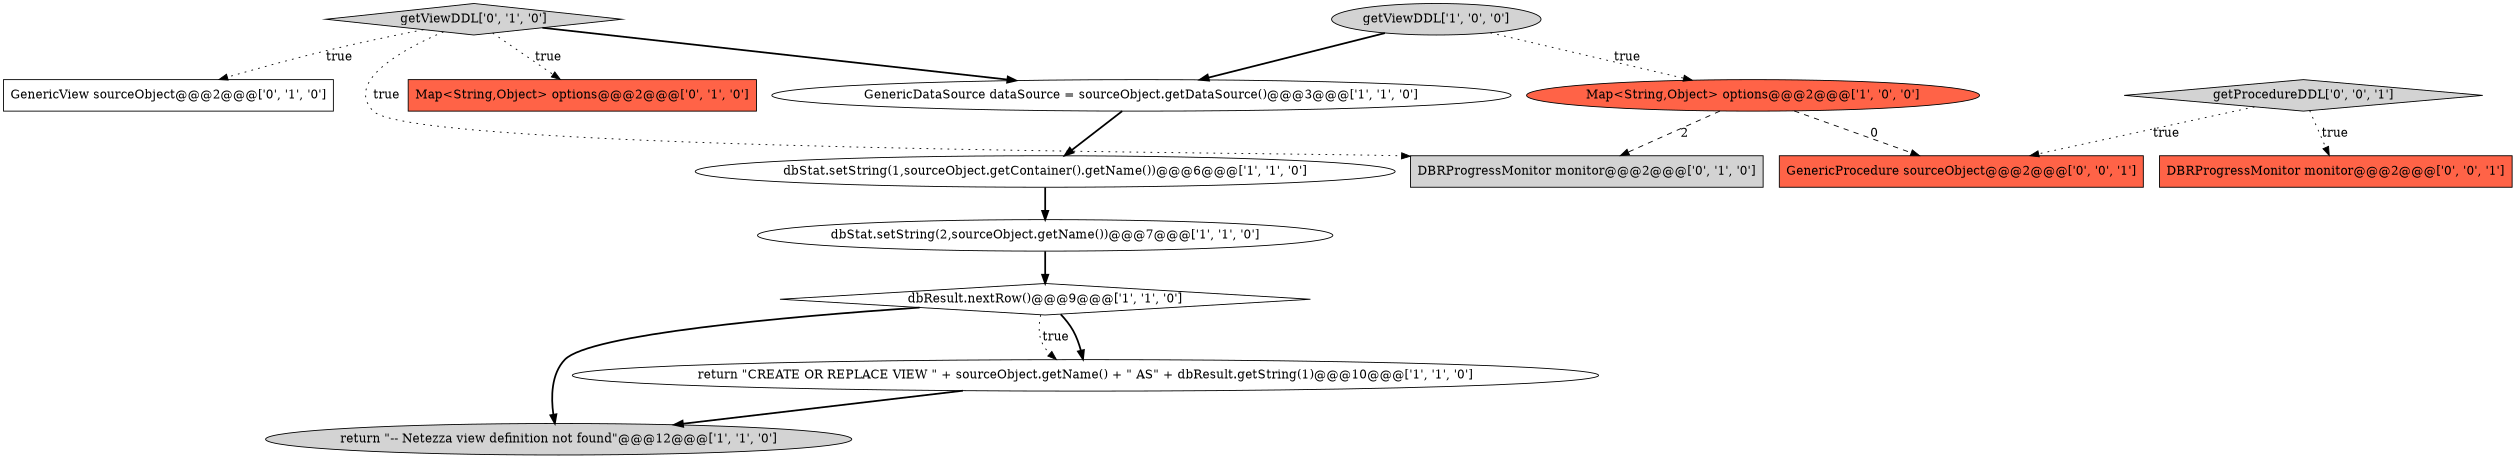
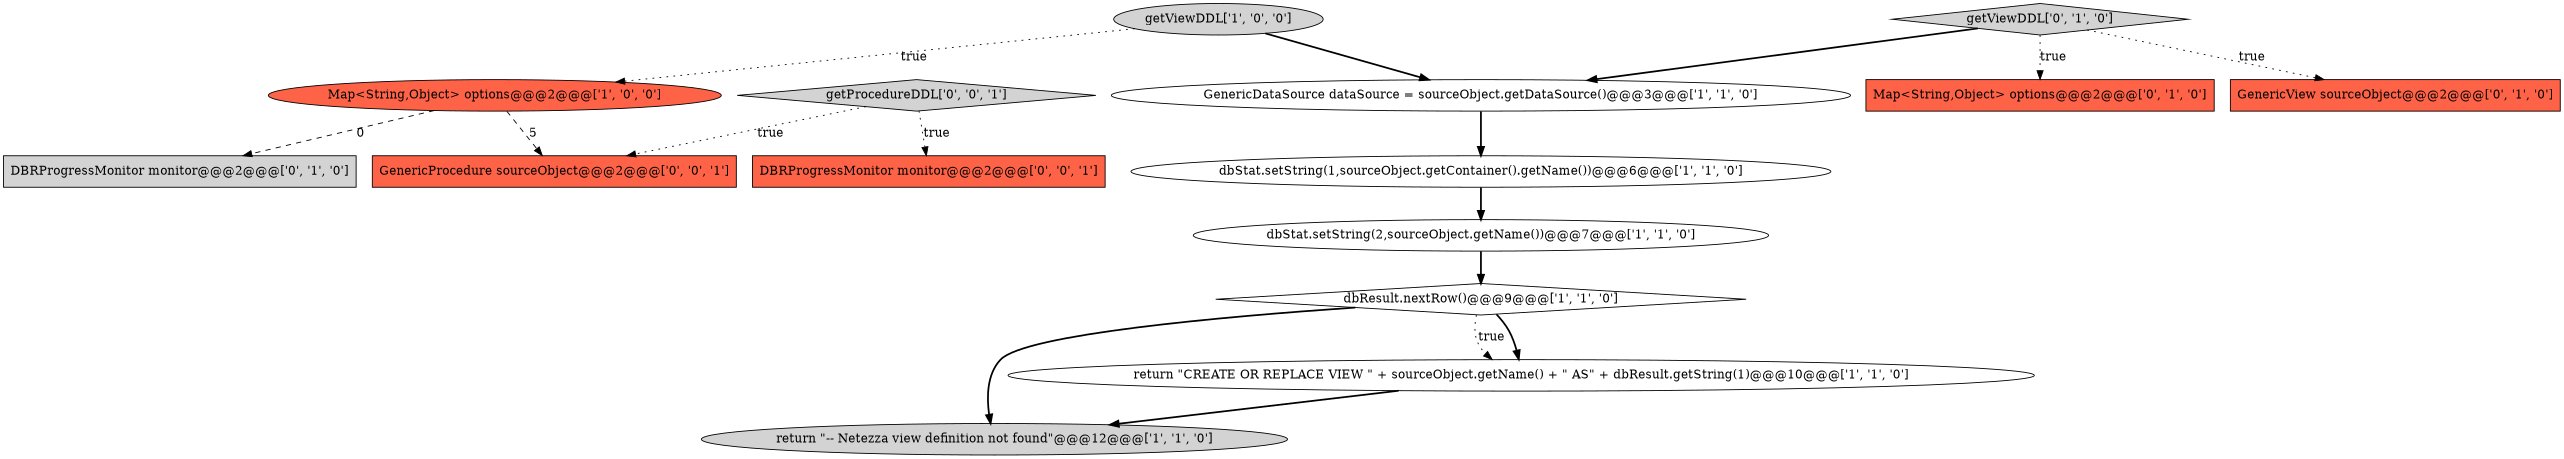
node "GenericView sourceObject@@@2@@@['0', '1', '0']": fillcolor white -> tomato
edge "Map<String,Object> options@@@2@@@['1', '0', '0']" -> "DBRProgressMonitor monitor@@@2@@@['0', '1', '0']": label "2" -> "0"
edge "Map<String,Object> options@@@2@@@['1', '0', '0']" -> "GenericProcedure sourceObject@@@2@@@['0', '0', '1']": label "0" -> "5"
edge "getViewDDL['0', '1', '0']" -> "DBRProgressMonitor monitor@@@2@@@['0', '1', '0']": removed, label "true"
